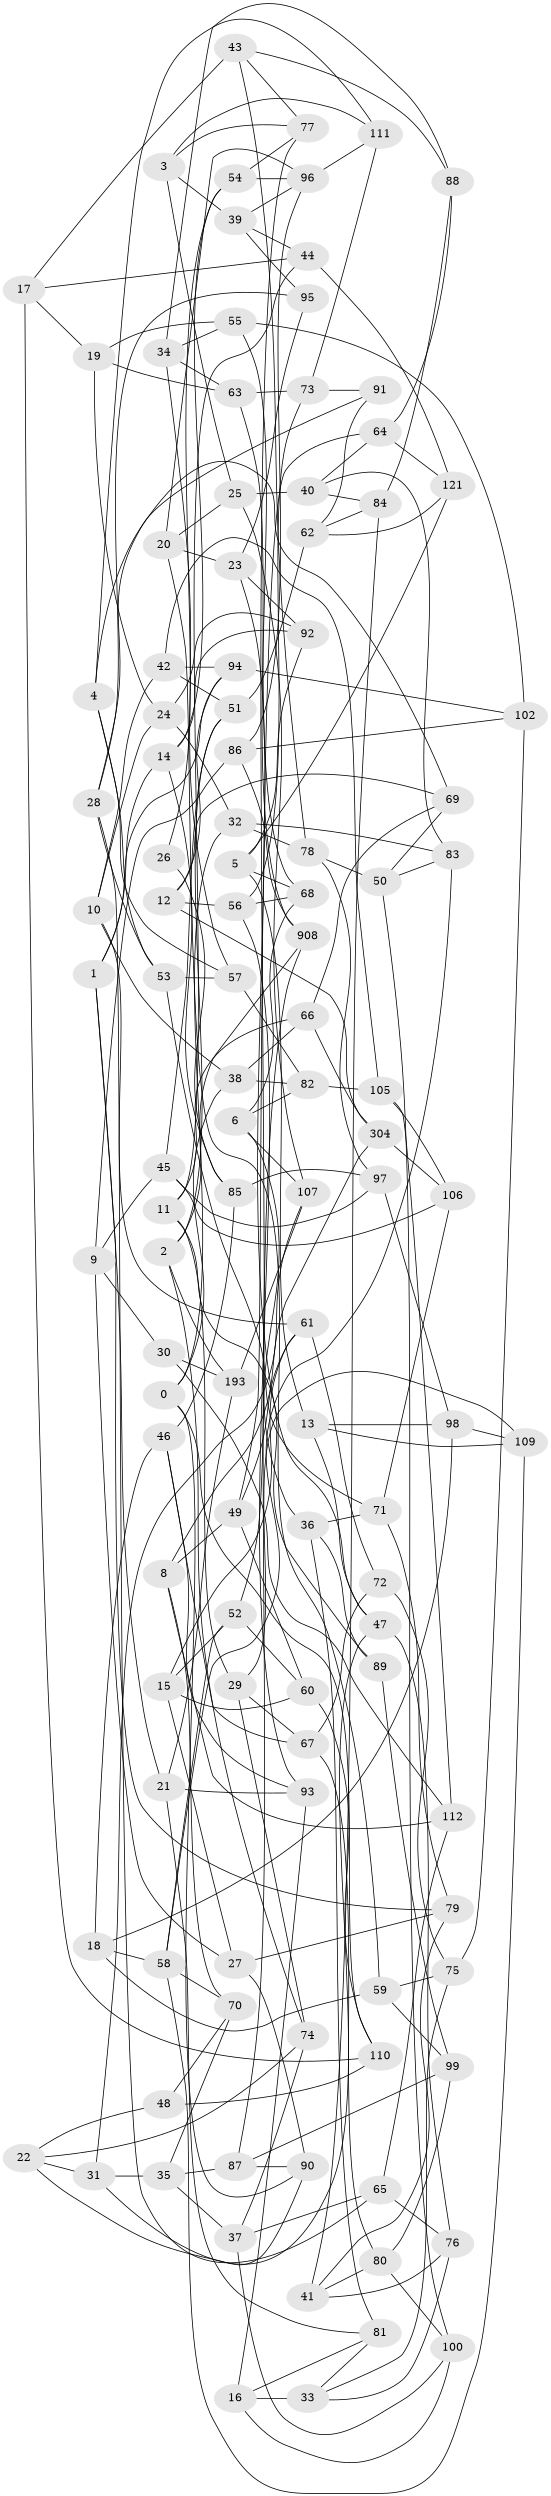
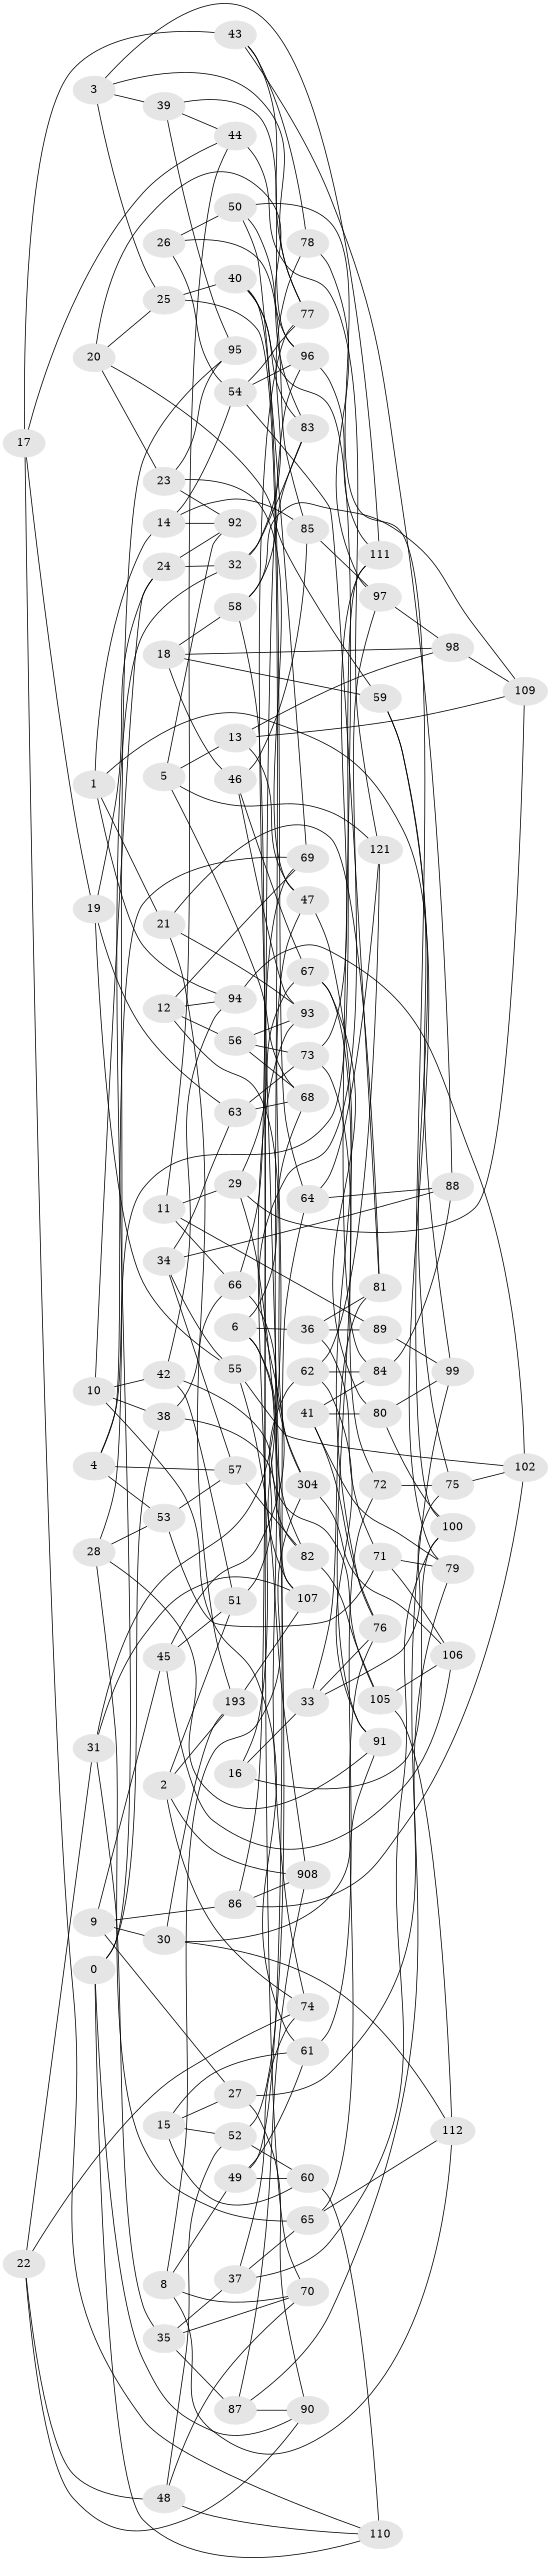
edge "78" -- "50": now "26" -- "50"
edge "52" -- "58": now "52" -- "48"
edge "91" -- "30": added
edge "81" -- "16": now "81" -- "54"
